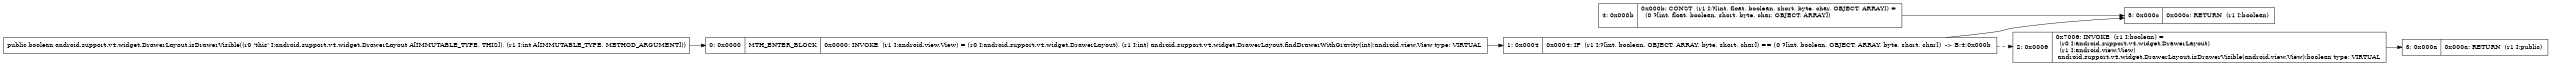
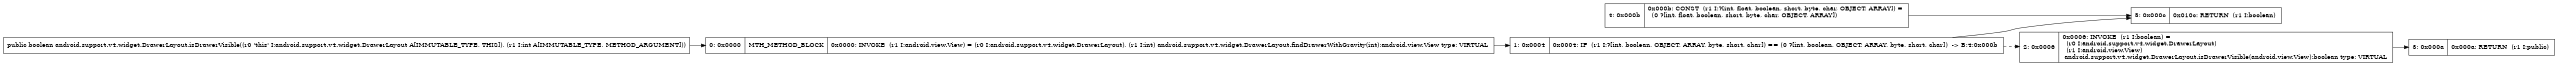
node "5: 0x000c": text "0x000c: RETURN  (r1 I:boolean)" -> "0x010c: RETURN  (r1 I:boolean)"
node "2: 0x0006": text "0x7006: INVOKE  (r1 I:boolean) =" -> "0x0006: INVOKE  (r1 I:boolean) ="
node "0: 0x0000": text "MTH_ENTER_BLOCK" -> "MTH_METHOD_BLOCK"
